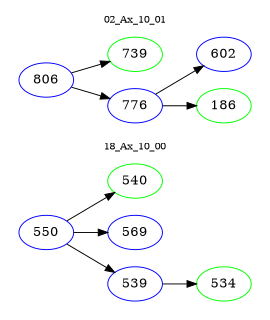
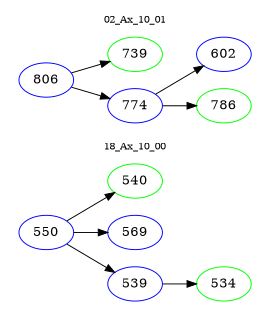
node "776": label "776" -> "774"
node "186": label "186" -> "786"
